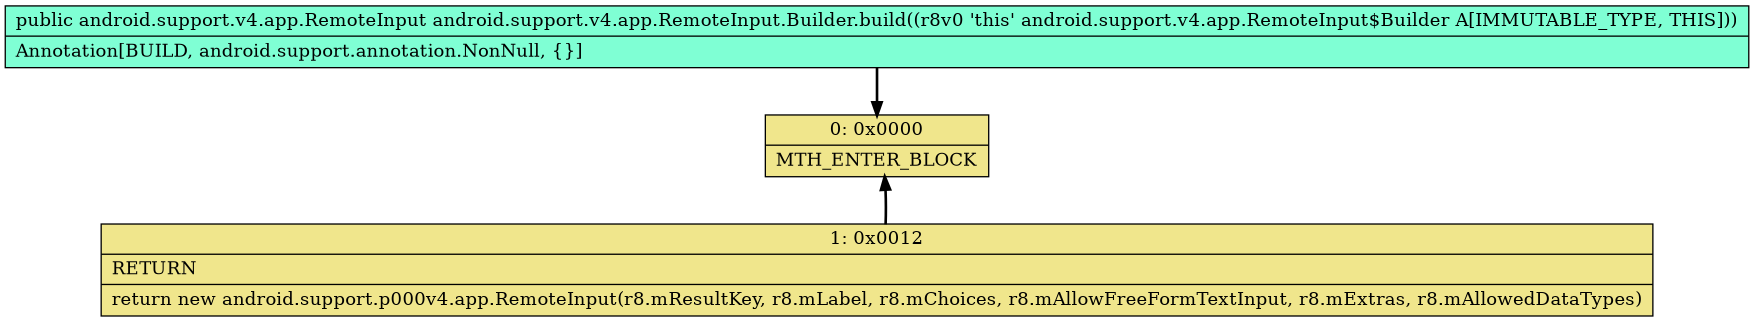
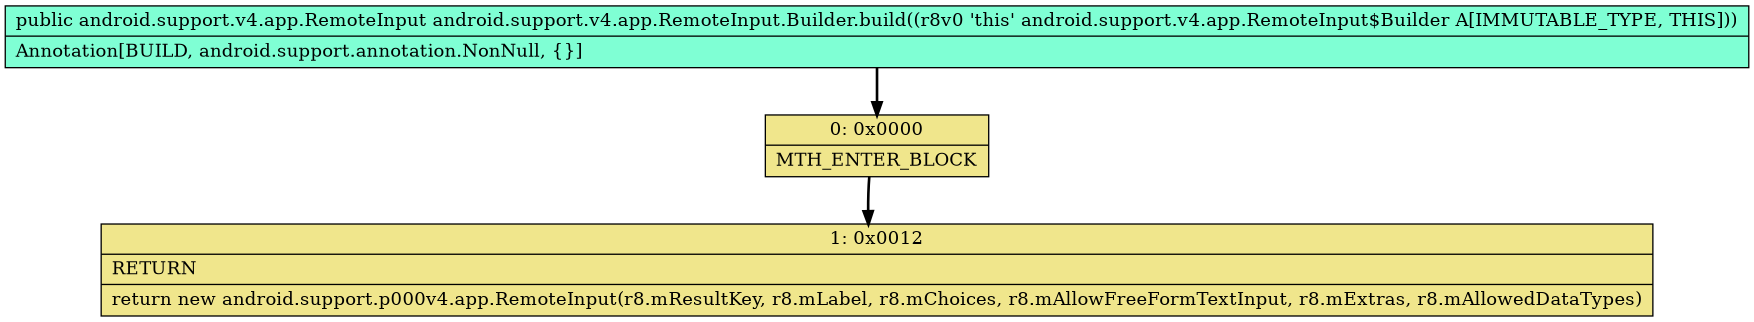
edge "1: 0x0012" -> "0: 0x0000": reversed
